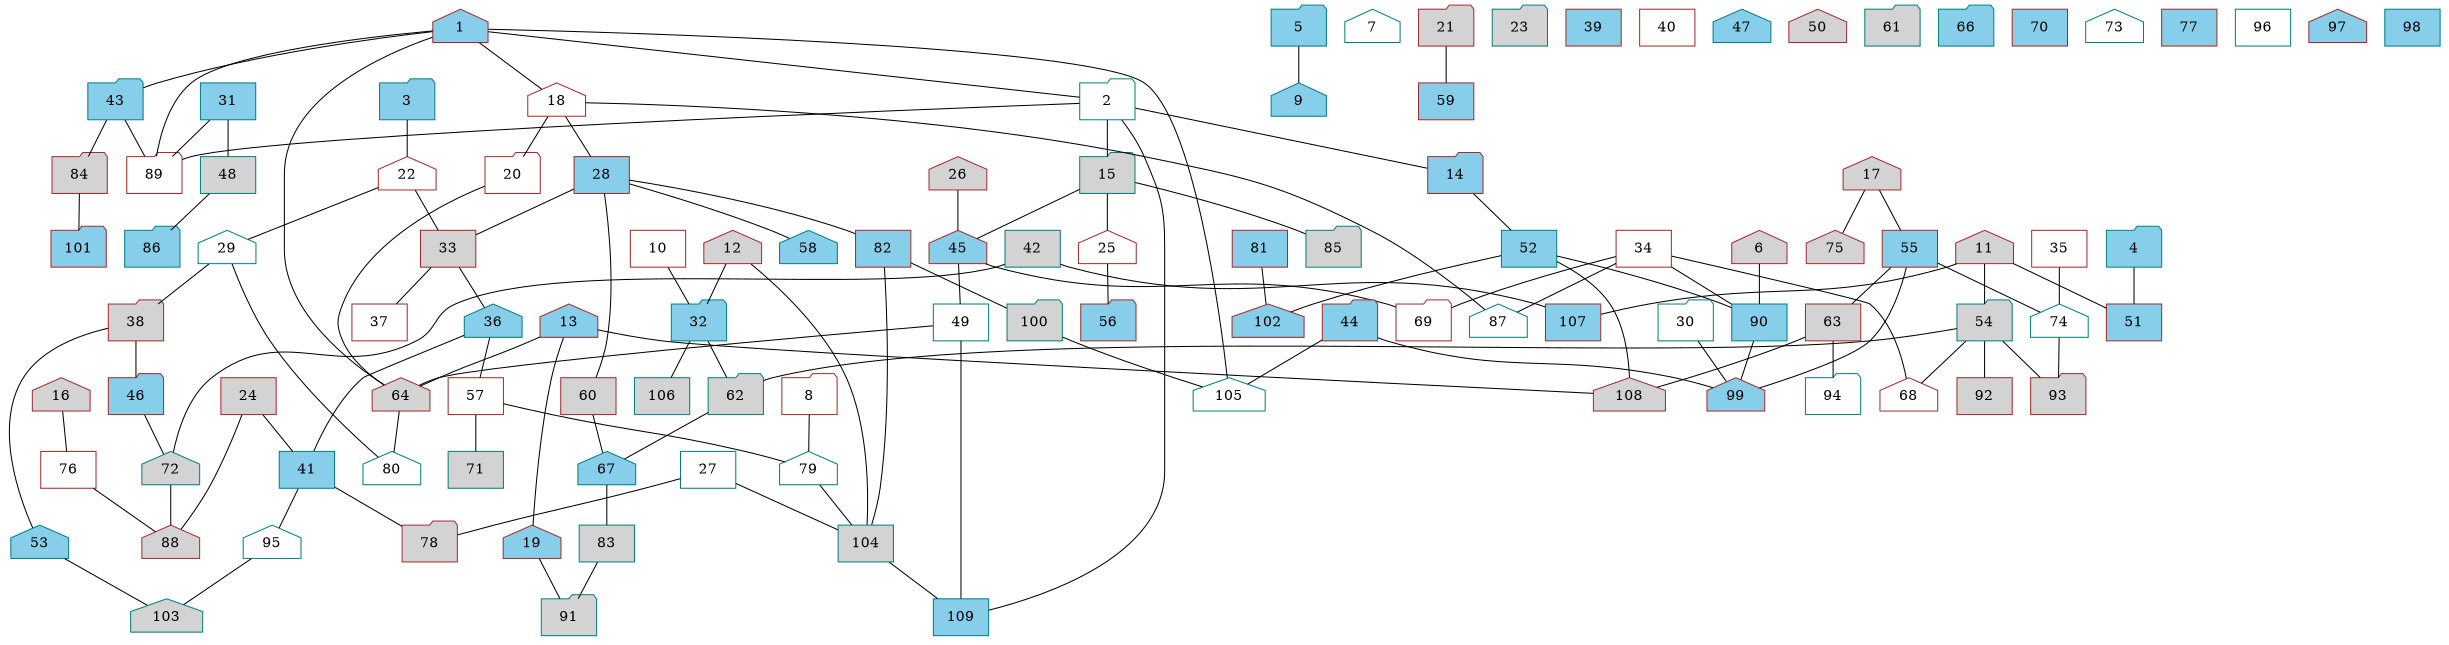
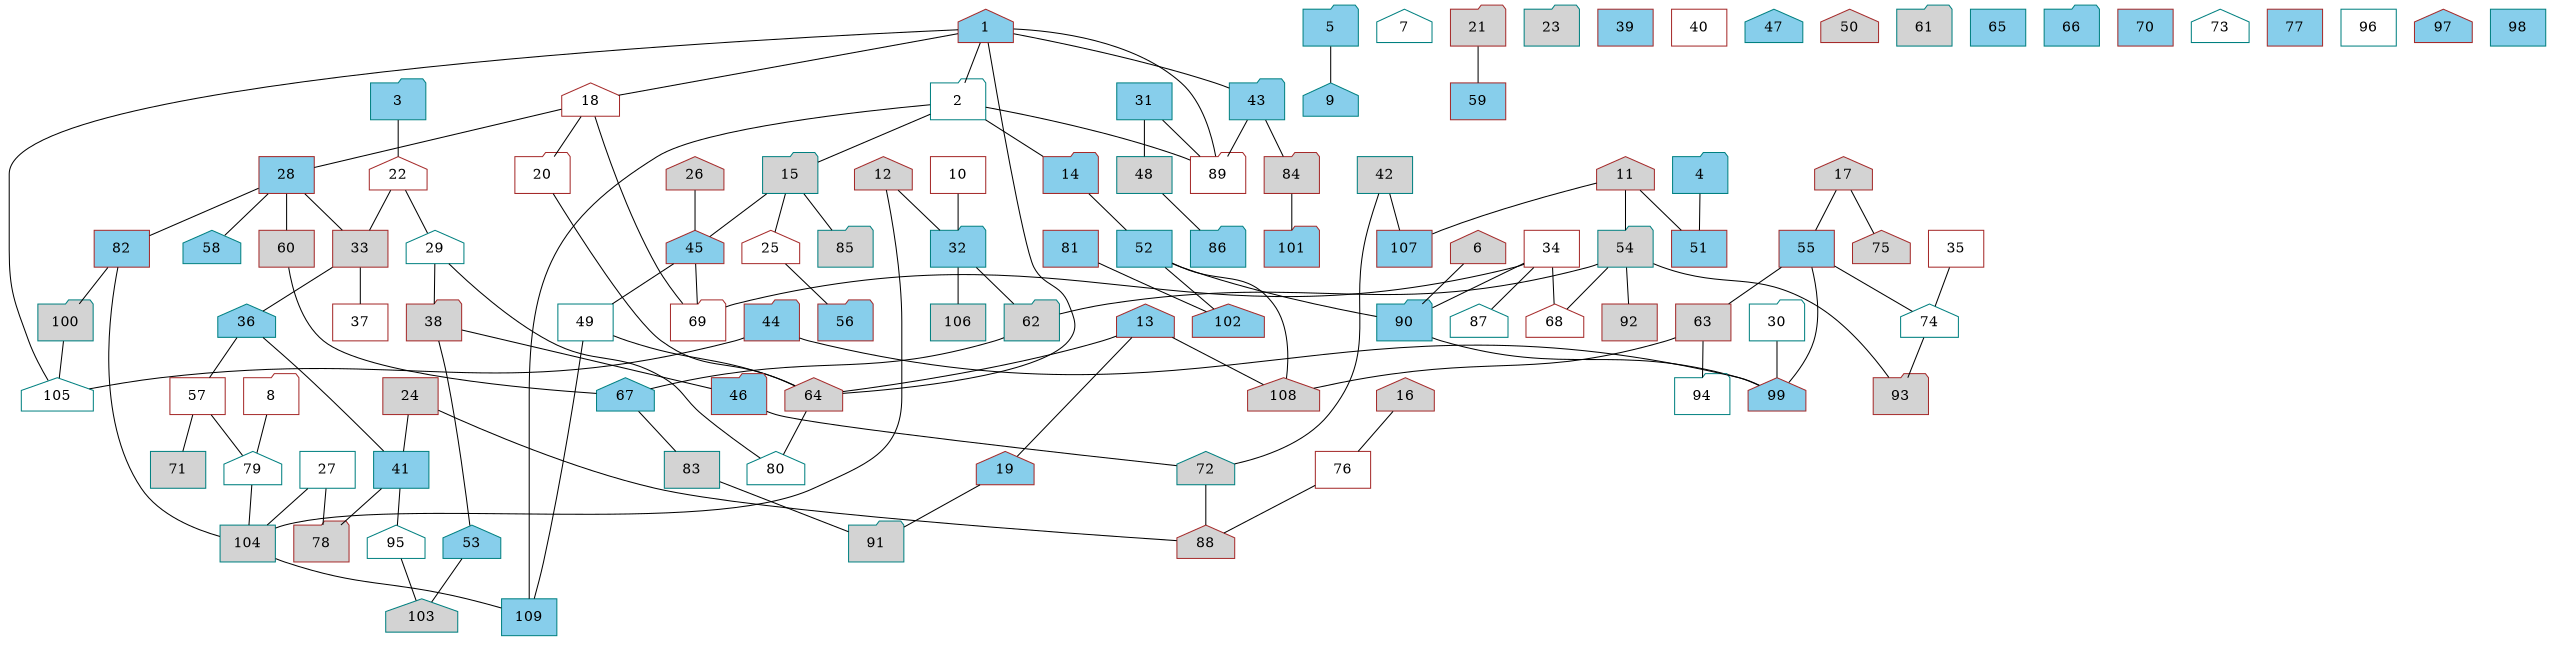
node "65": added
edge "18" -- "87": now "18" -- "69"
node "90": shape box -> folder
